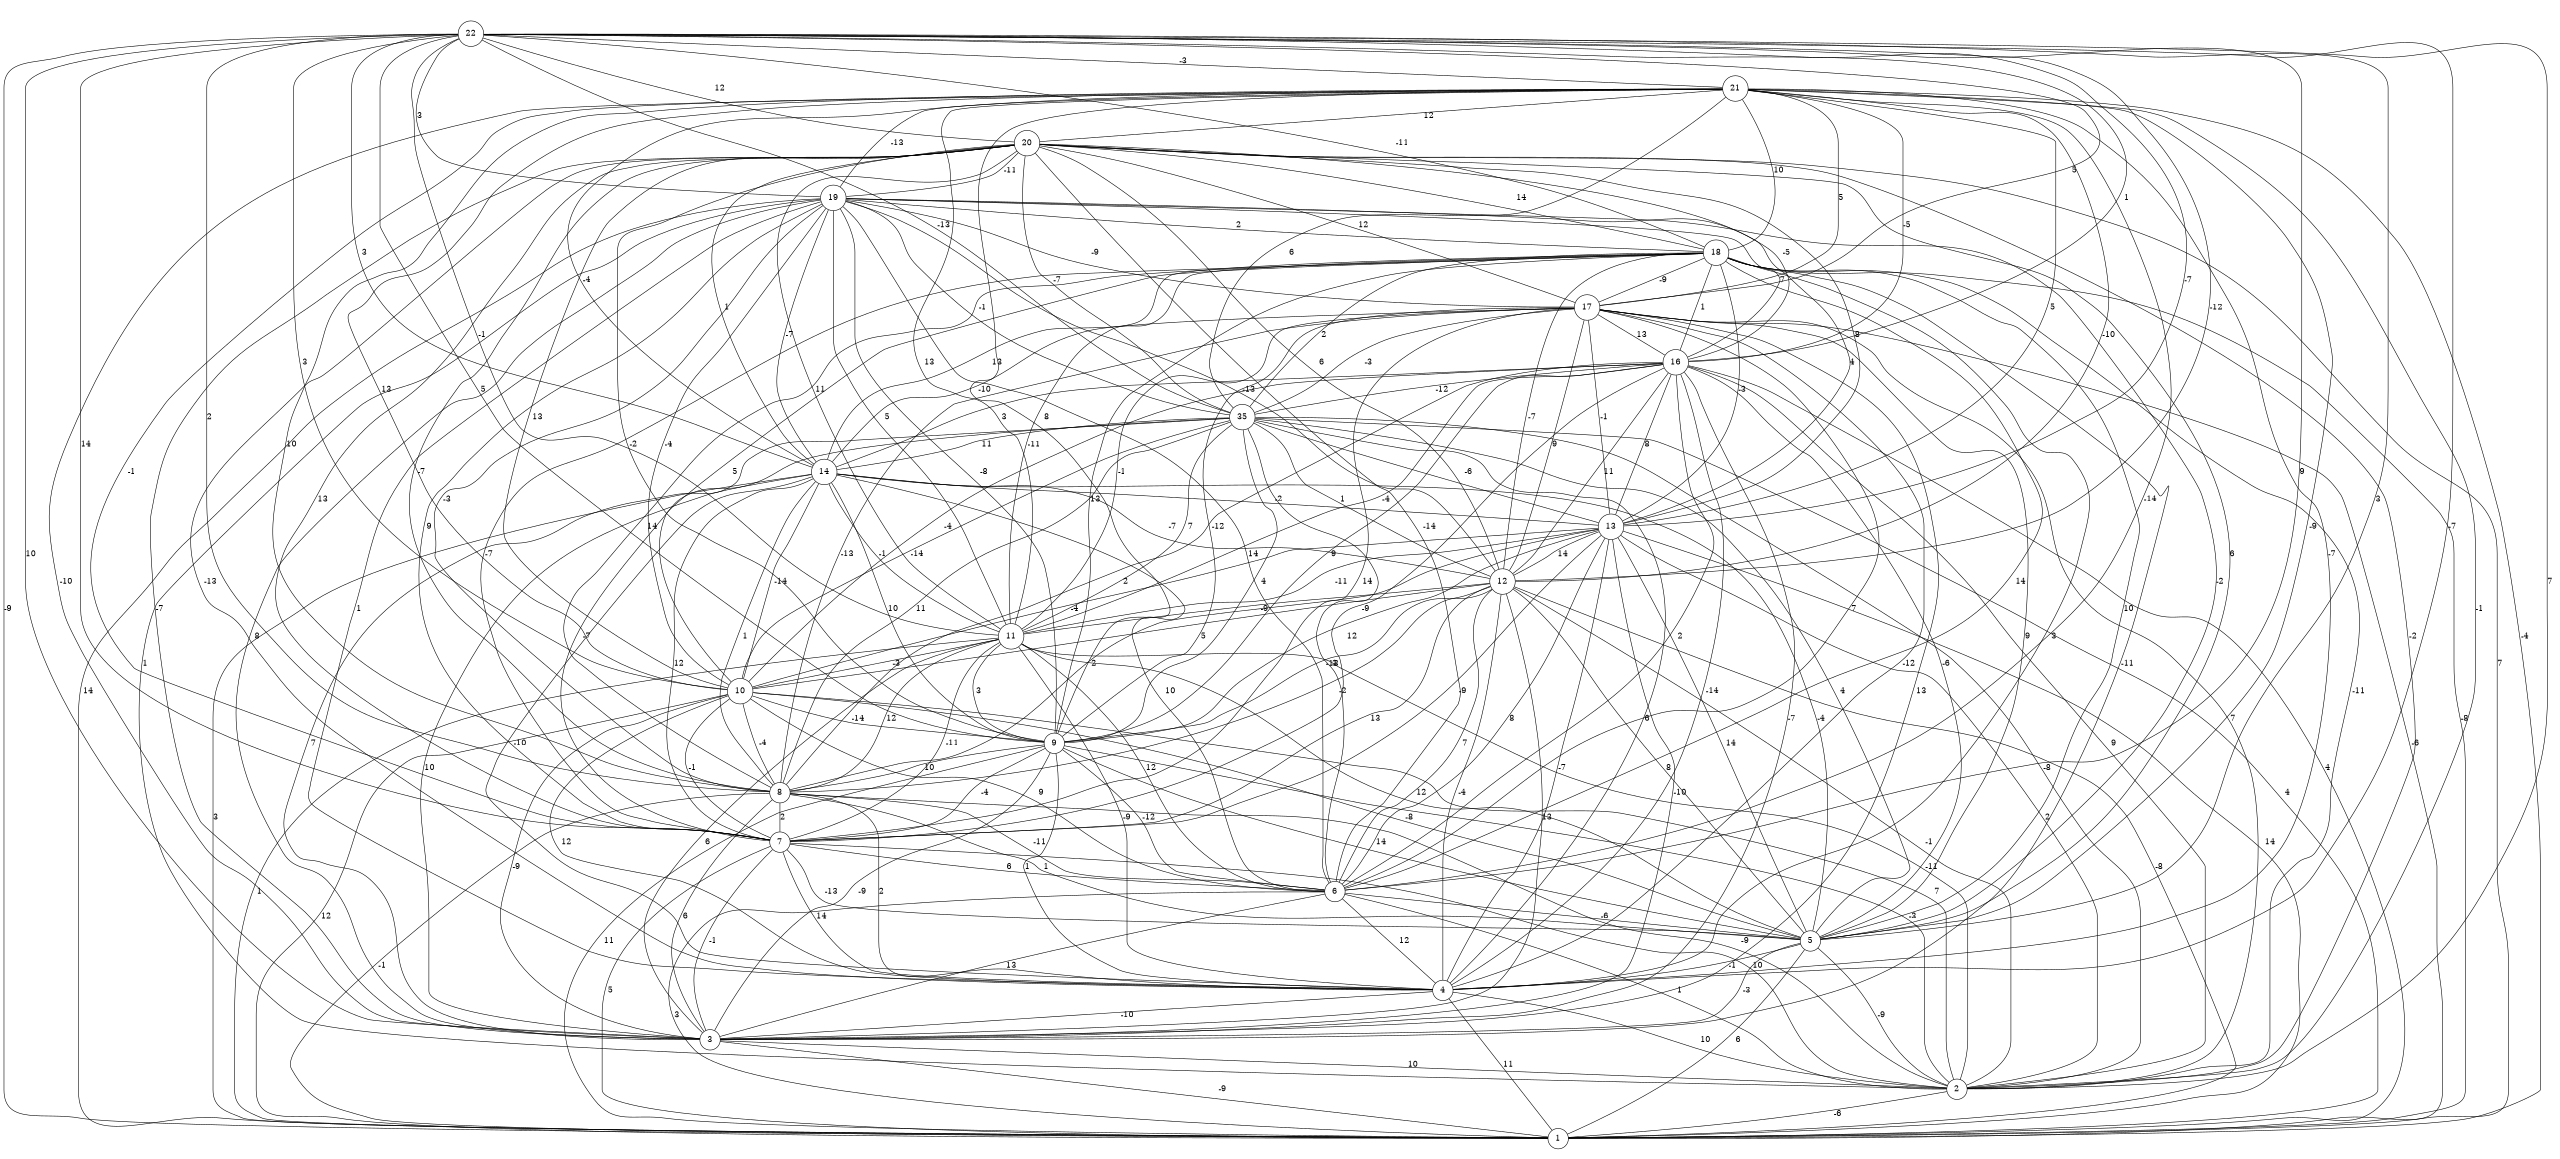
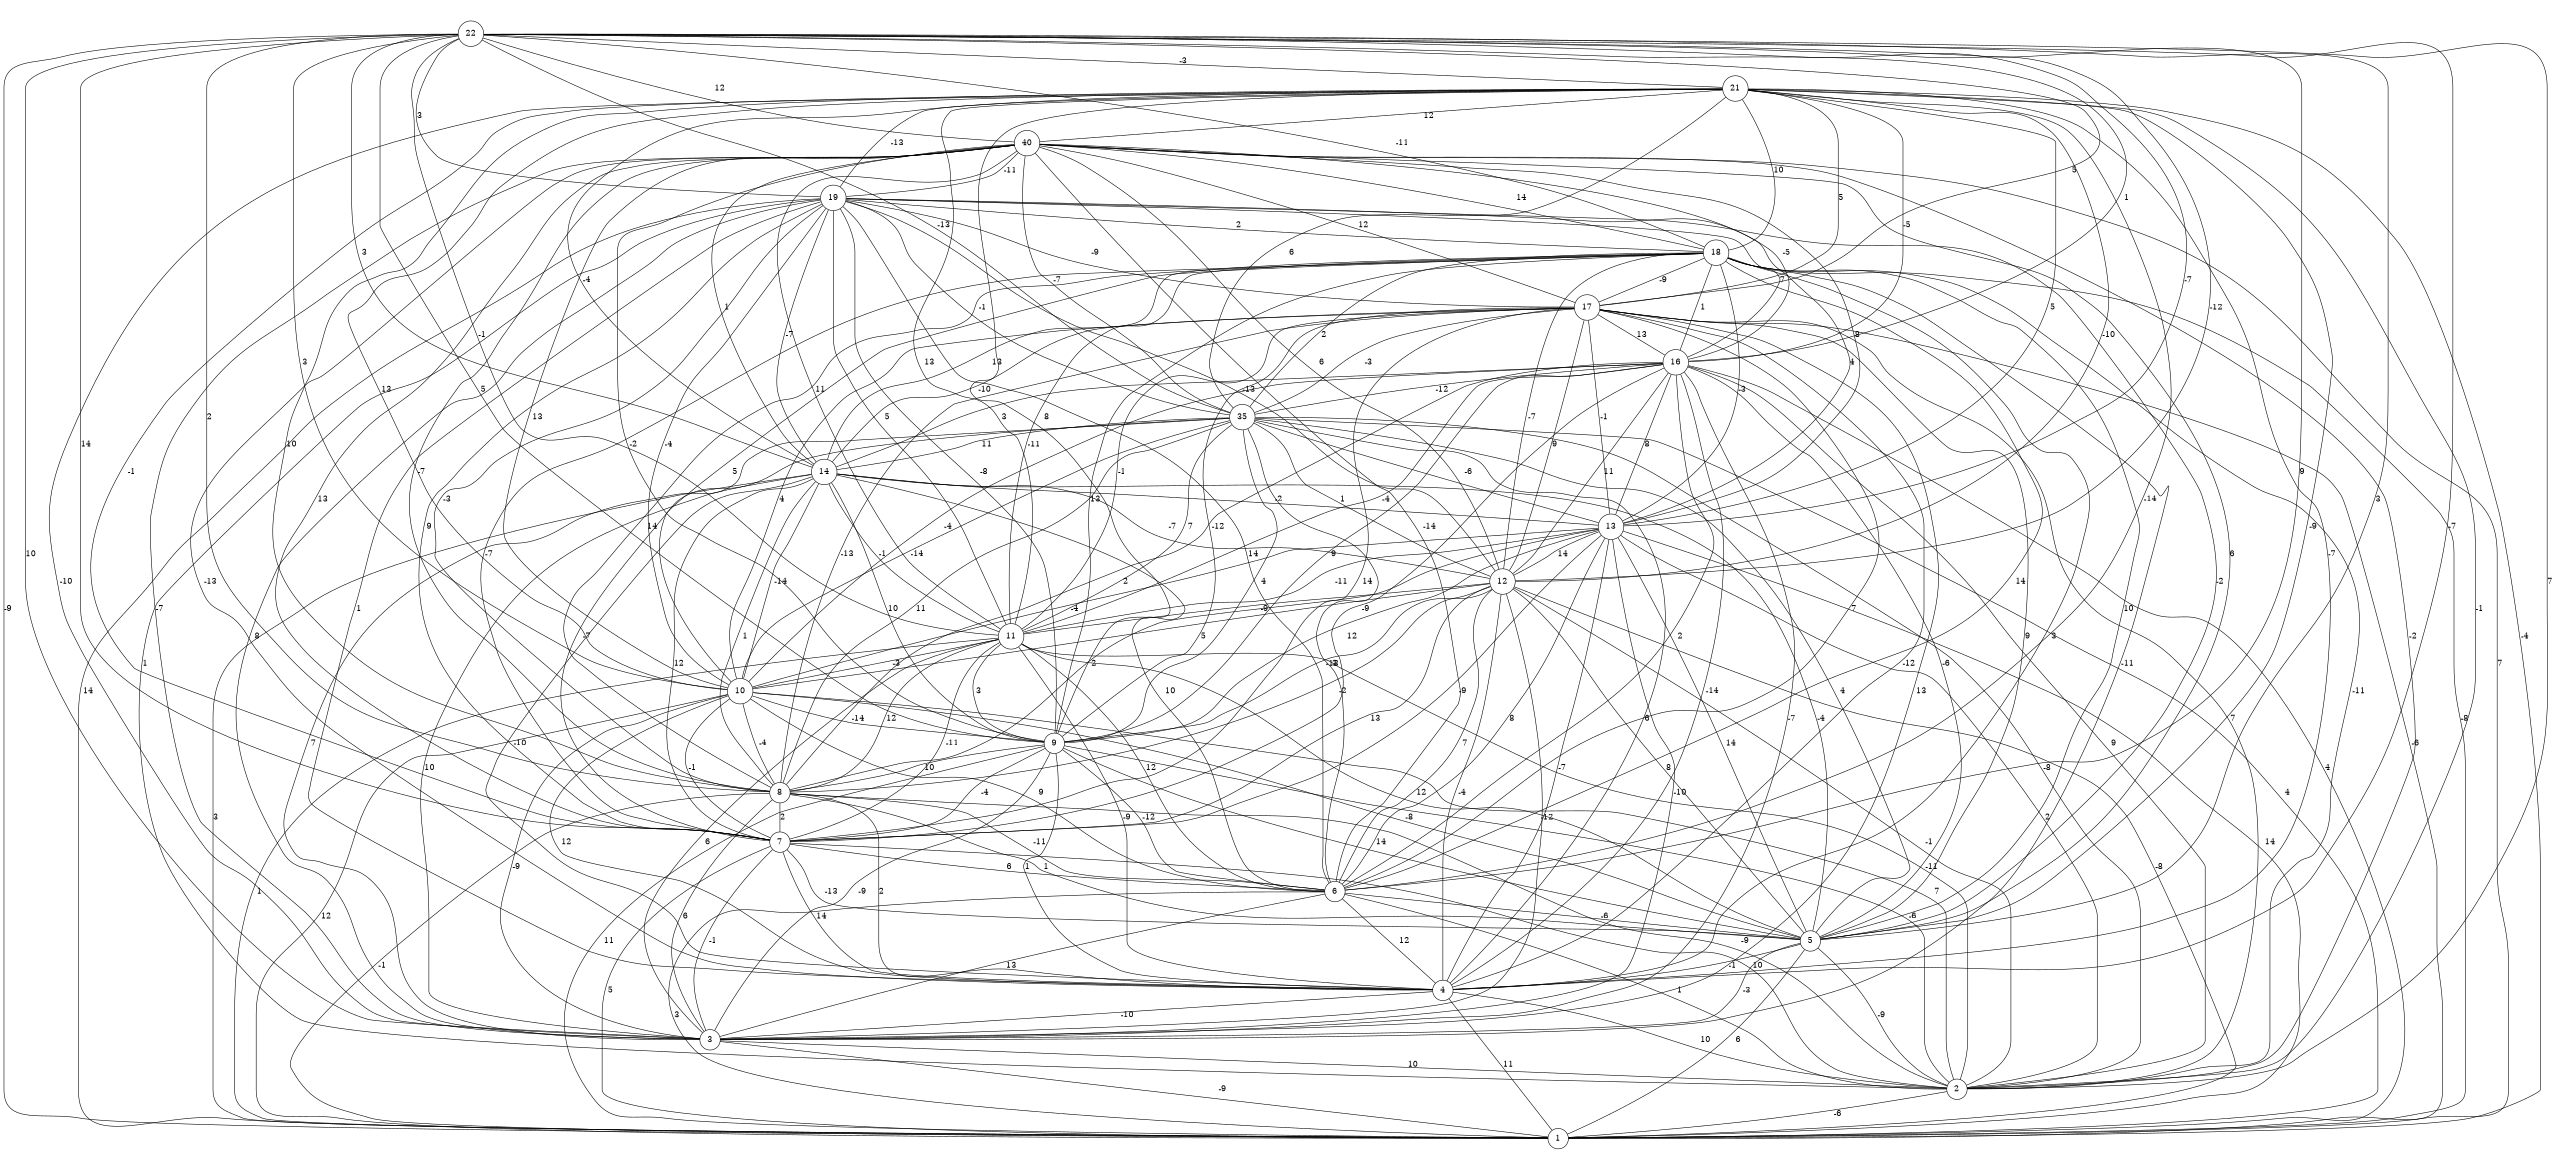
node "20": label "20" -> "40"
edge "17" -- "10": added, label "4"
edge "12" -- "3": label "13" -> "-12"
edge "9" -- "2": label "-3" -> "-6"
